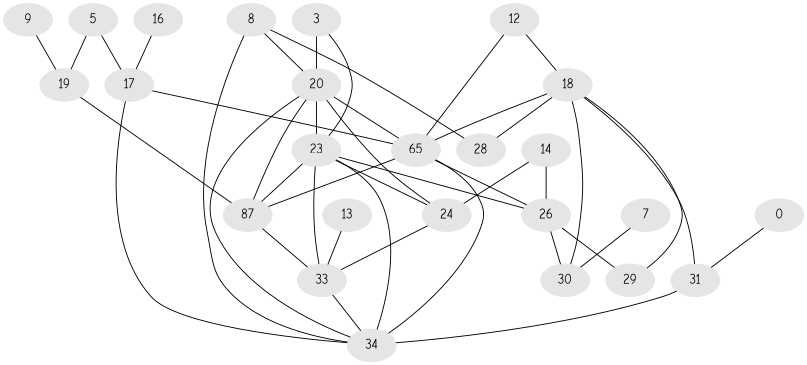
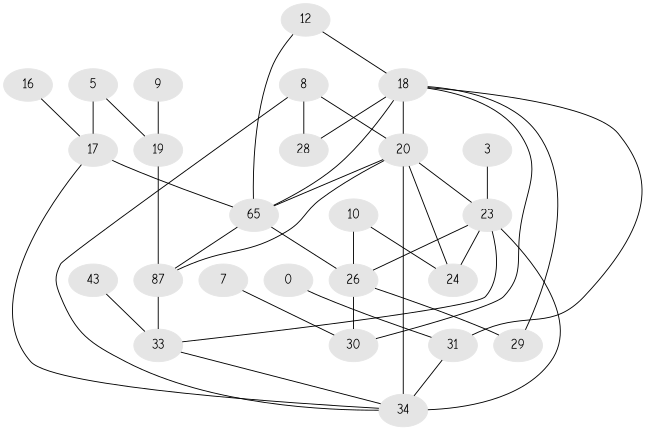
edge "3" -- "20": now "18" -- "20"
node "14": label "14" -> "10"
edge "23" -- "87": removed
node "13": label "13" -> "43"
edge "24" -- "33": removed
edge "65" -- "34": removed
